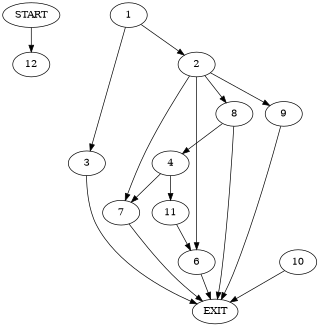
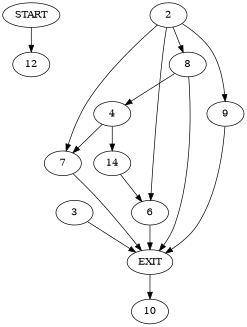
node "1": removed
node "11": label "11" -> "14"
edge "10" -> "EXIT": reversed
